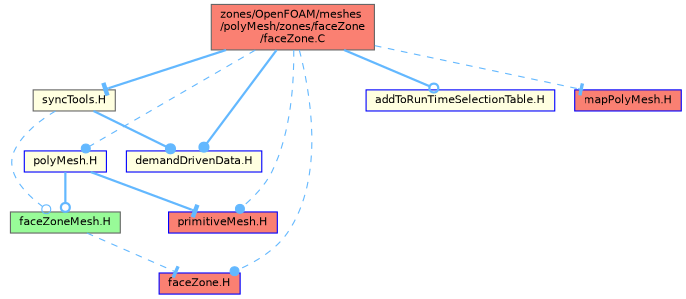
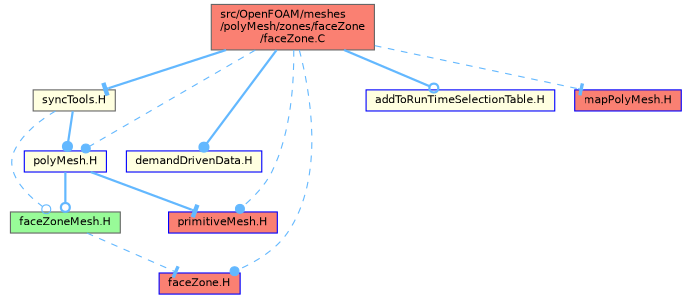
node "zones/OpenFOAM/meshes /polyMesh/zones/faceZone /faceZone.C": label "zones/OpenFOAM/meshes /polyMesh/zones/faceZone /faceZone.C" -> "src/OpenFOAM/meshes /polyMesh/zones/faceZone /faceZone.C"
edge "syncTools.H" -> "demandDrivenData.H": now "syncTools.H" -> "polyMesh.H"
